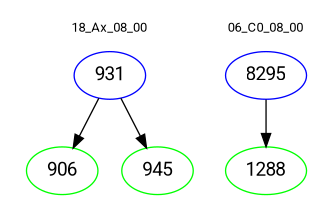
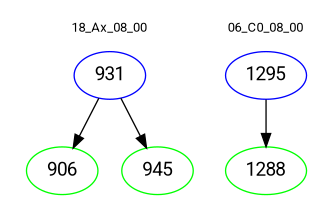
node "8295": label "8295" -> "1295"
